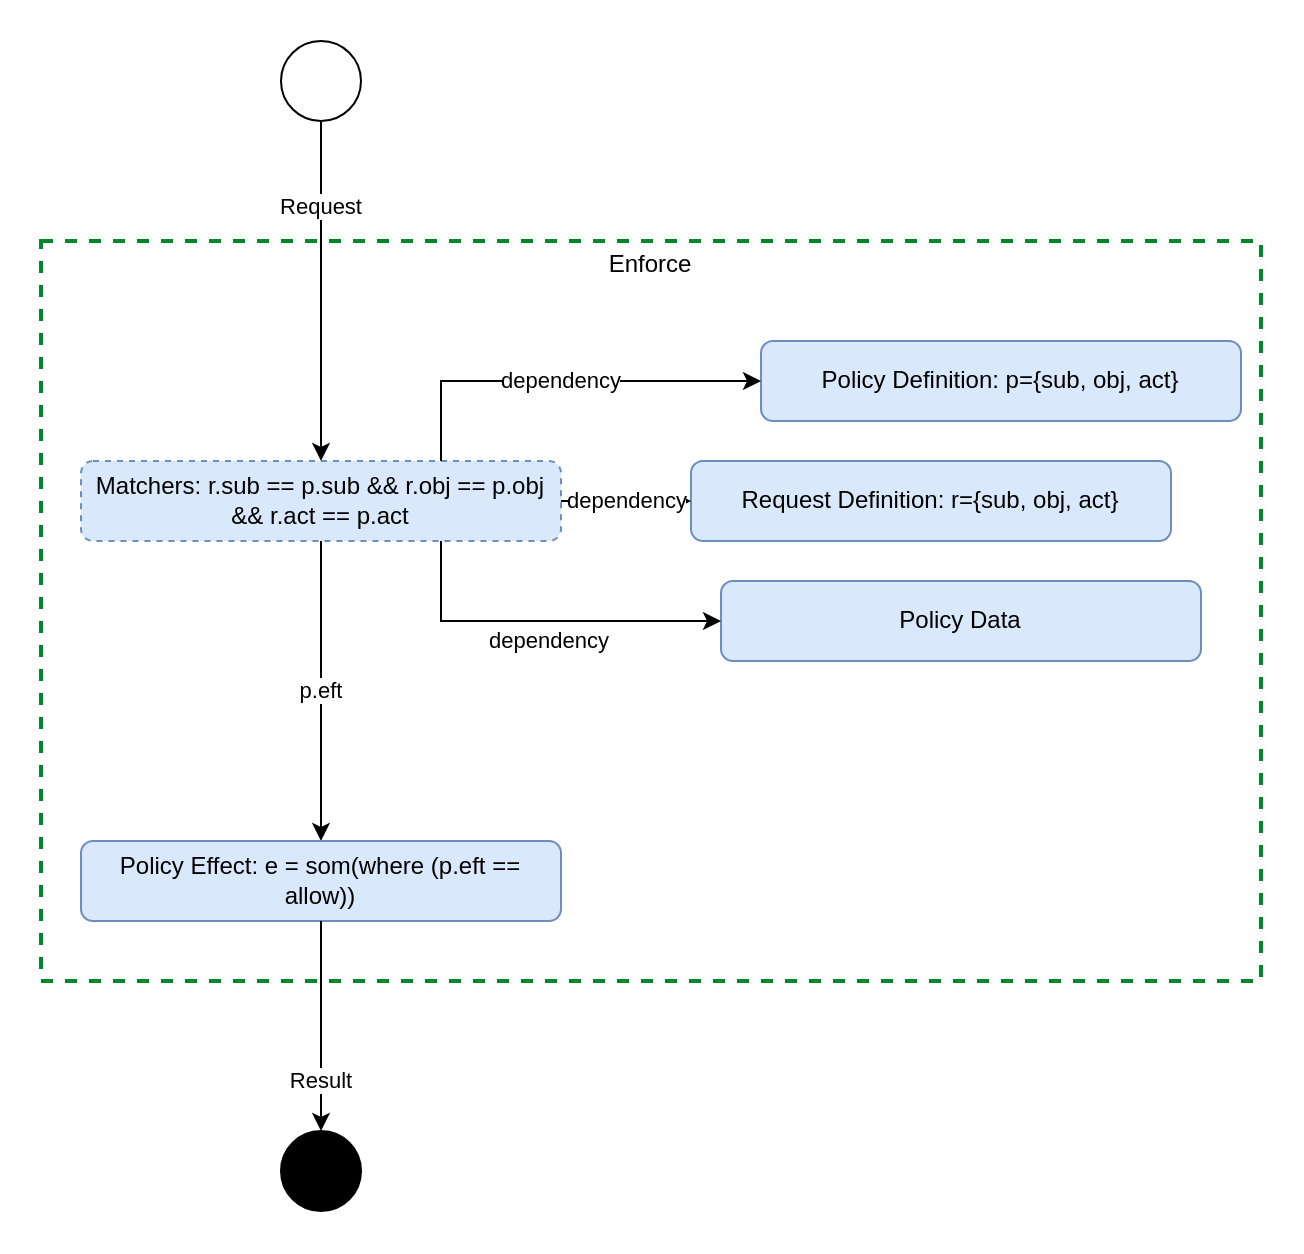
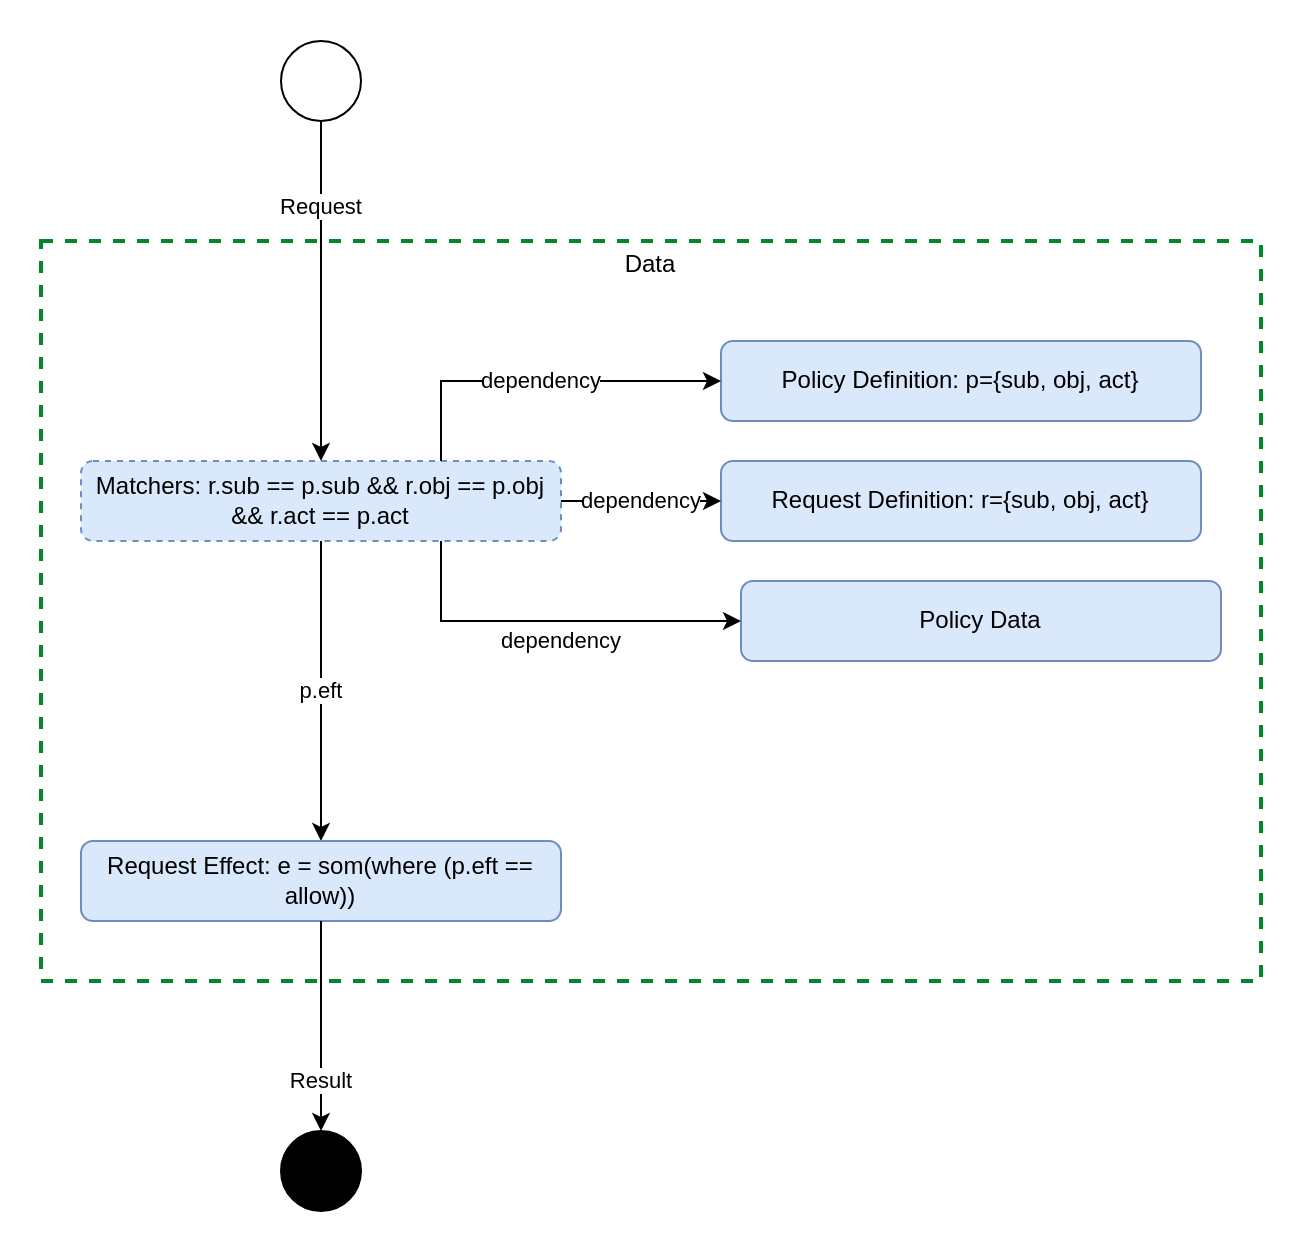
node "Enforce": label "Enforce" -> "Data"
node "Policy Definition: p={sub, obj, act}": moved (1001, 381) -> (961, 381)
node "Request Definition: r={sub, obj, act}": moved (931, 501) -> (961, 501)
node "Policy Data": moved (961, 621) -> (981, 621)
node "Policy Effect: e = som(where (p.eft == allow))": label "Policy Effect: e = som(where (p.eft == allow))" -> "Request Effect: e = som(where (p.eft == allow))"
